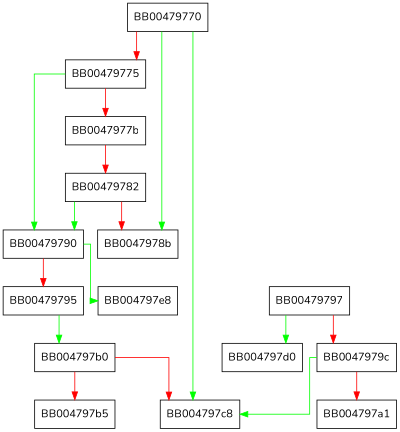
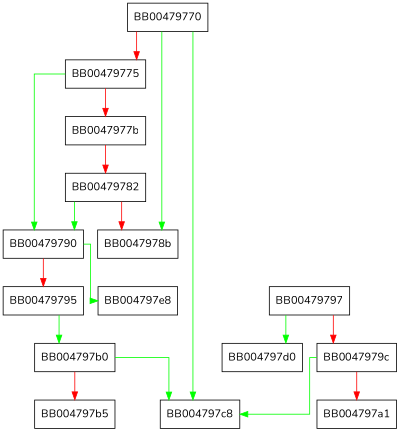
edge "BB004797b0" -> "BB004797c8": color red -> green
